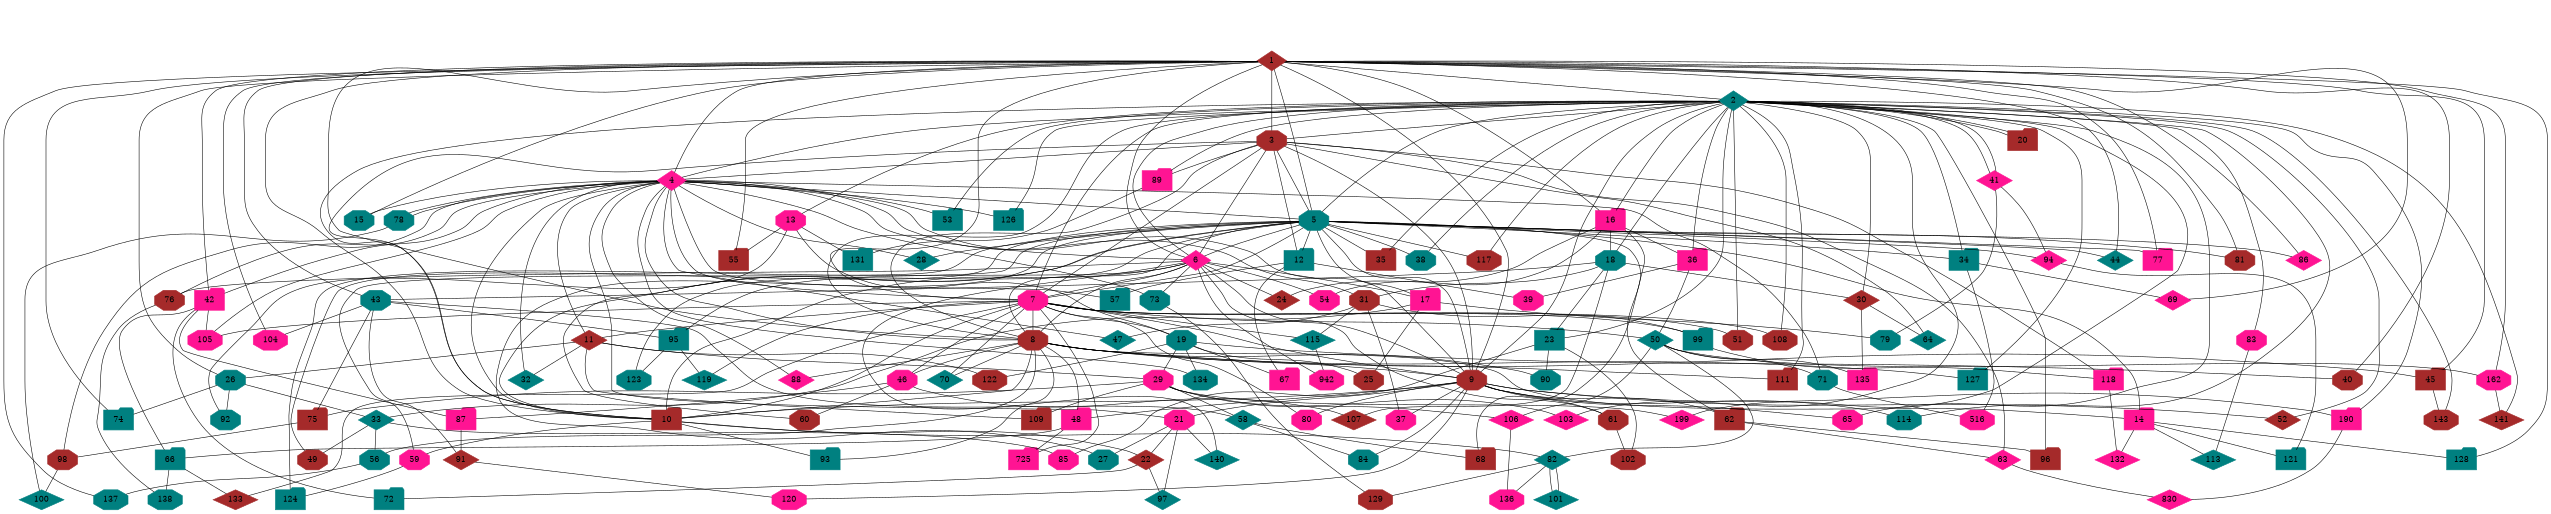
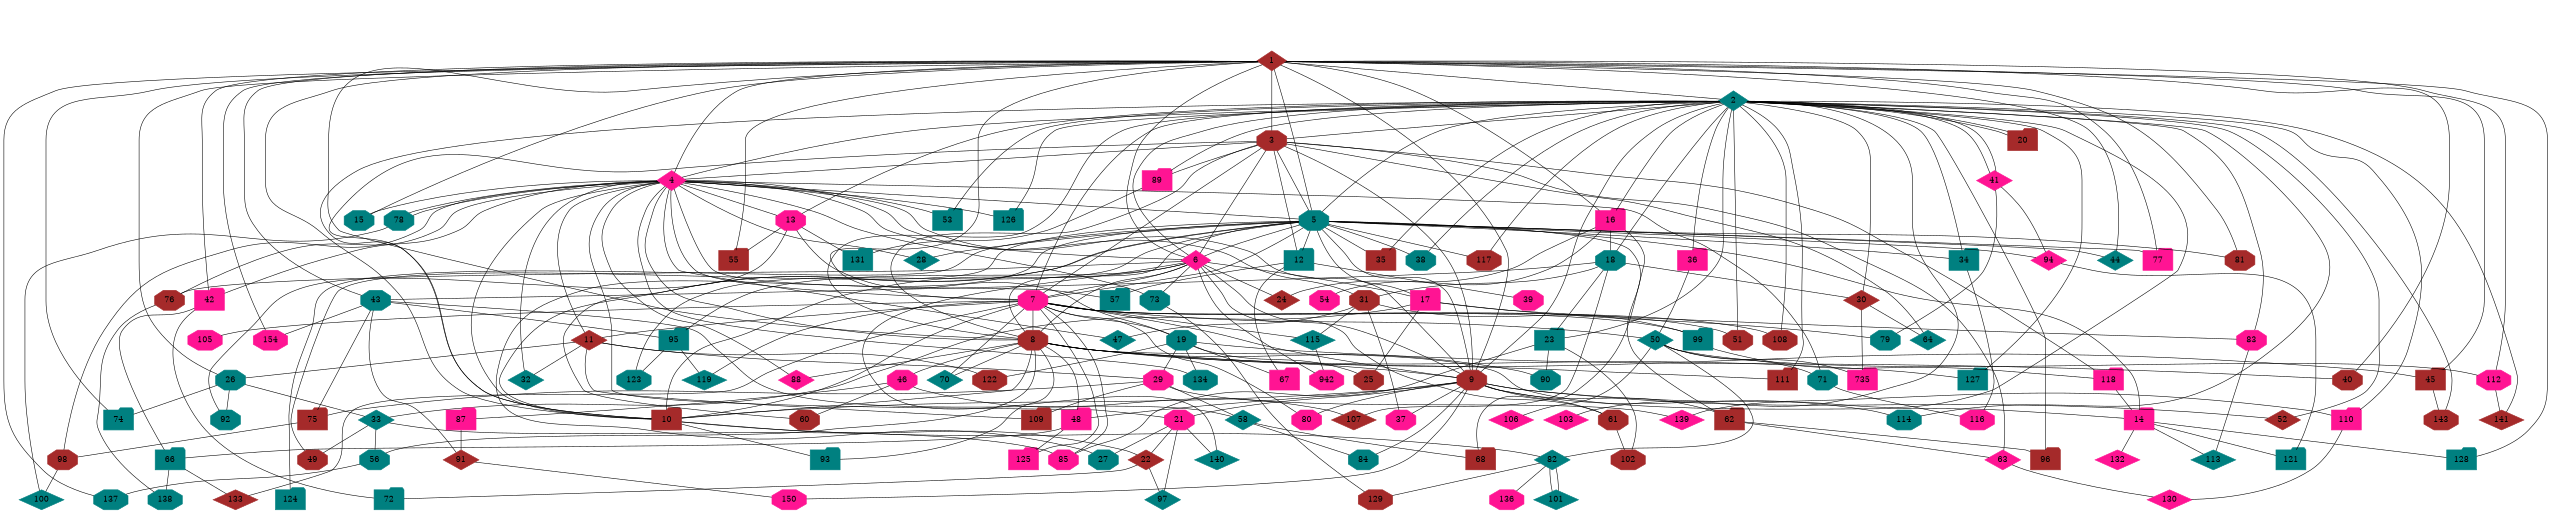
edge "16" -- "36": removed
edge "4" -- "105": now "4" -- "13"
node "86": removed
edge "6" -- "54": removed
edge "36" -- "39": removed
node "69": removed
edge "42" -- "105": removed
edge "7" -- "46": now "7" -- "85"
edge "17" -- "83": added
node "104": label "104" -> "154"
edge "42" -- "87": removed
node "135": label "135" -> "735"
node "162": label "162" -> "112"
edge "29" -- "103": removed
edge "29" -- "106": removed
node "199": label "199" -> "139"
node "65": removed
node "516": label "516" -> "116"
node "190": label "190" -> "110"
edge "118" -- "132": now "118" -- "14"
node "59": removed
node "725": label "725" -> "125"
edge "106" -- "136": removed
node "120": label "120" -> "150"
node "830": label "830" -> "130"
